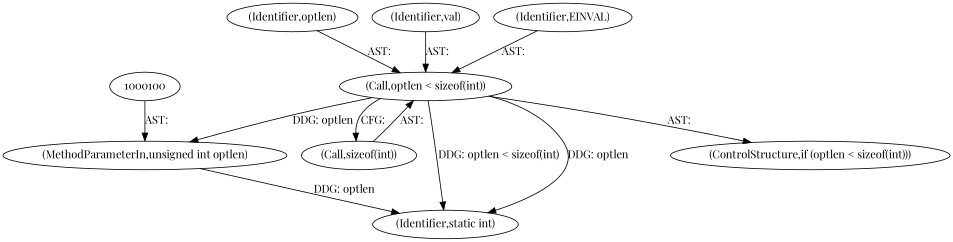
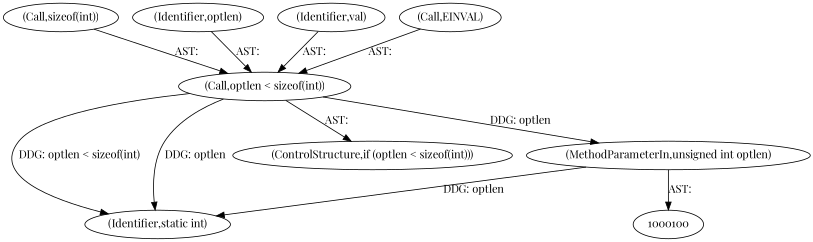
node "(Identifier,EINVAL)": label "(Identifier,EINVAL)" -> "(Call,EINVAL)"
edge "(Call,optlen < sizeof(int))" -> "(Call,sizeof(int))": removed, label "CFG:"
edge "1000100" -> "(MethodParameterIn,unsigned int optlen)": reversed
